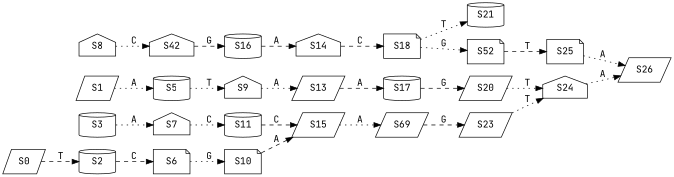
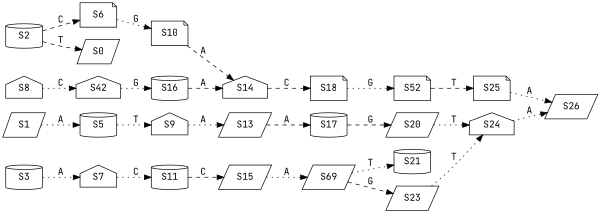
edge "S18" -> "S21": now "S69" -> "S21"
edge "S42" -> "S16": style dashed -> dotted
edge "S10" -> "S15": now "S10" -> "S14"
edge "S0" -> "S2": reversed
